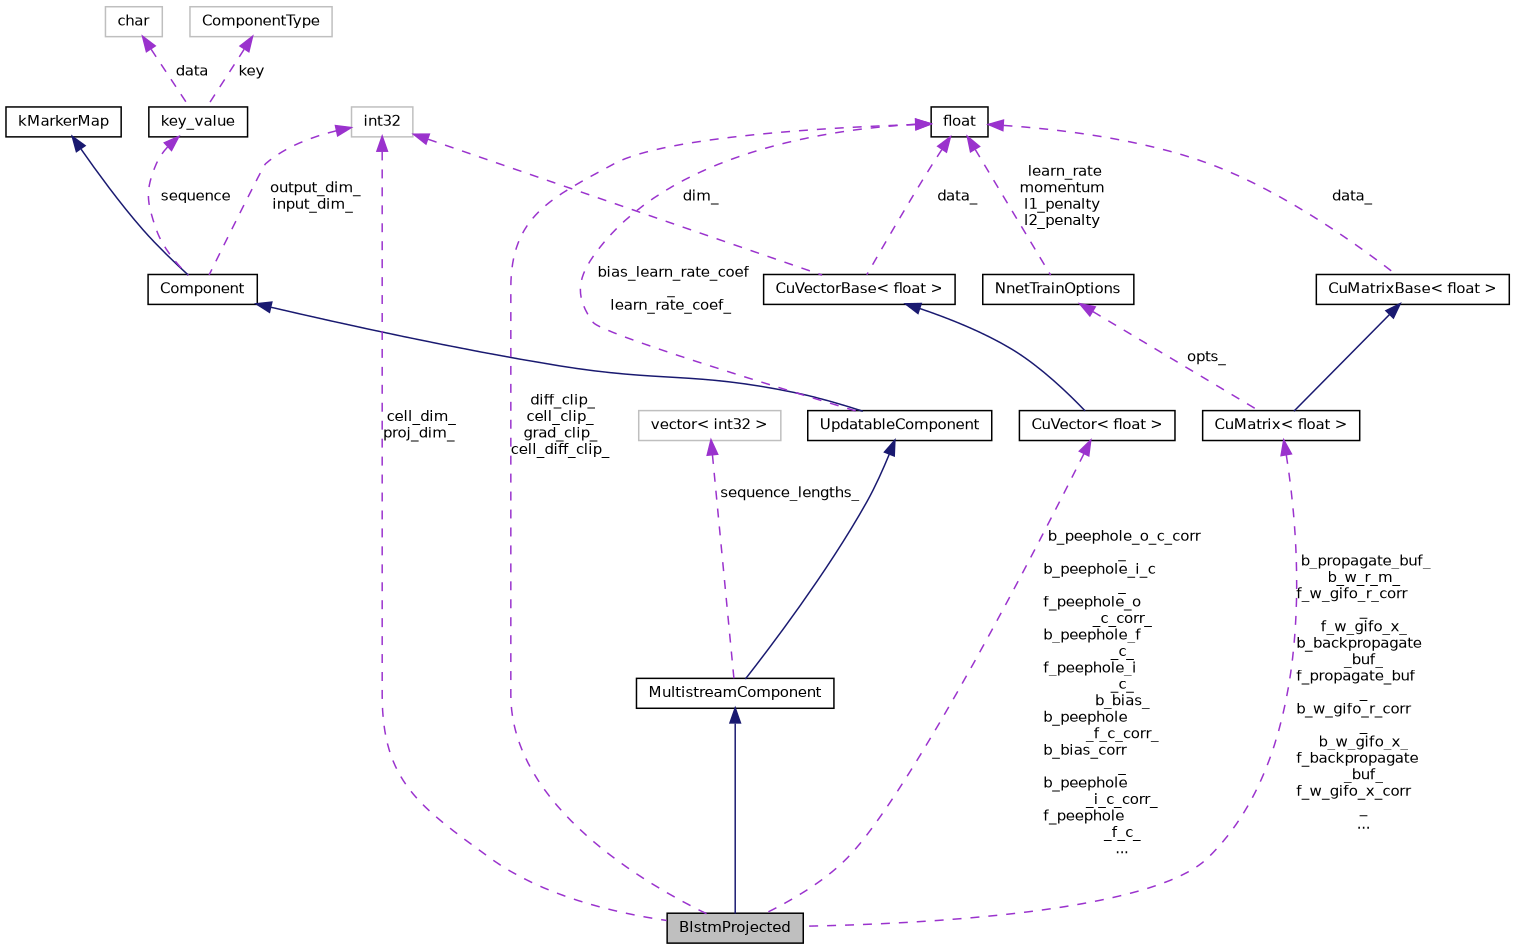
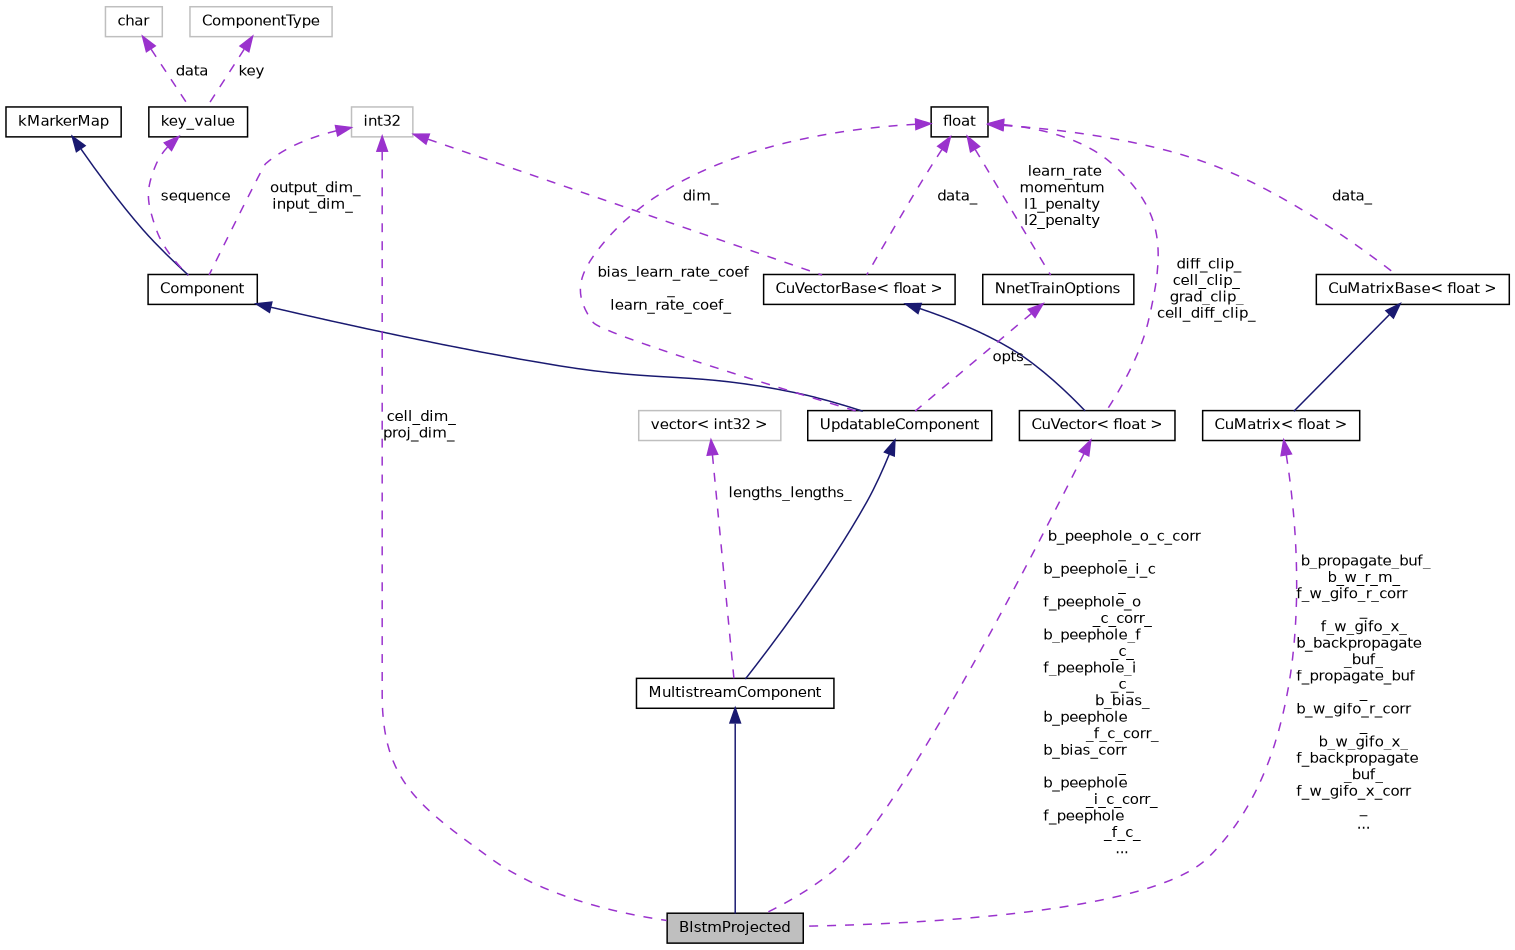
edge "CuMatrix< float >" -> "NnetTrainOptions": now "UpdatableComponent" -> "NnetTrainOptions"
edge "BlstmProjected" -> "float": now "CuVector< float >" -> "float"
edge "MultistreamComponent" -> "vector< int32 >": label " sequence_lengths_" -> " lengths_lengths_"
